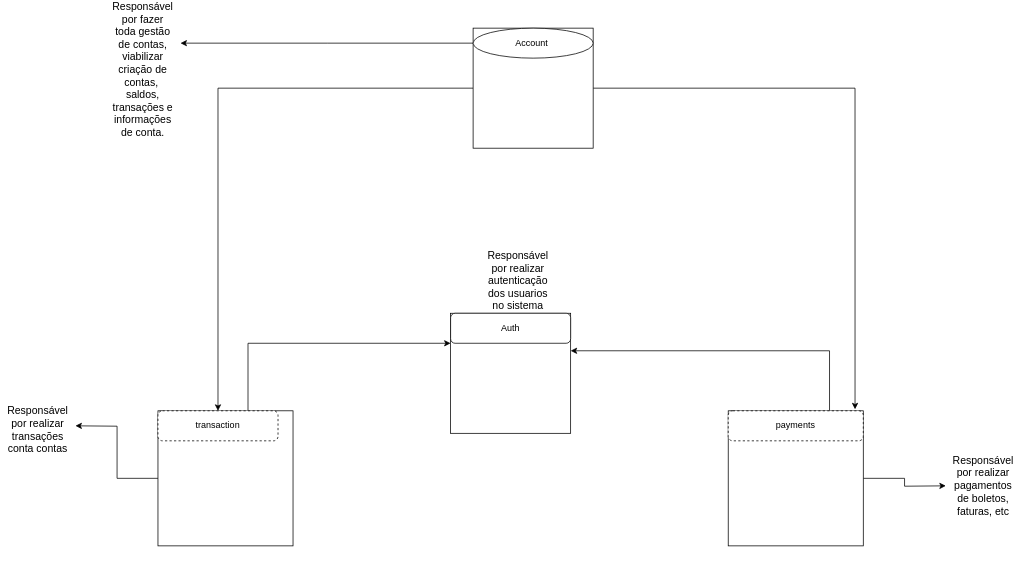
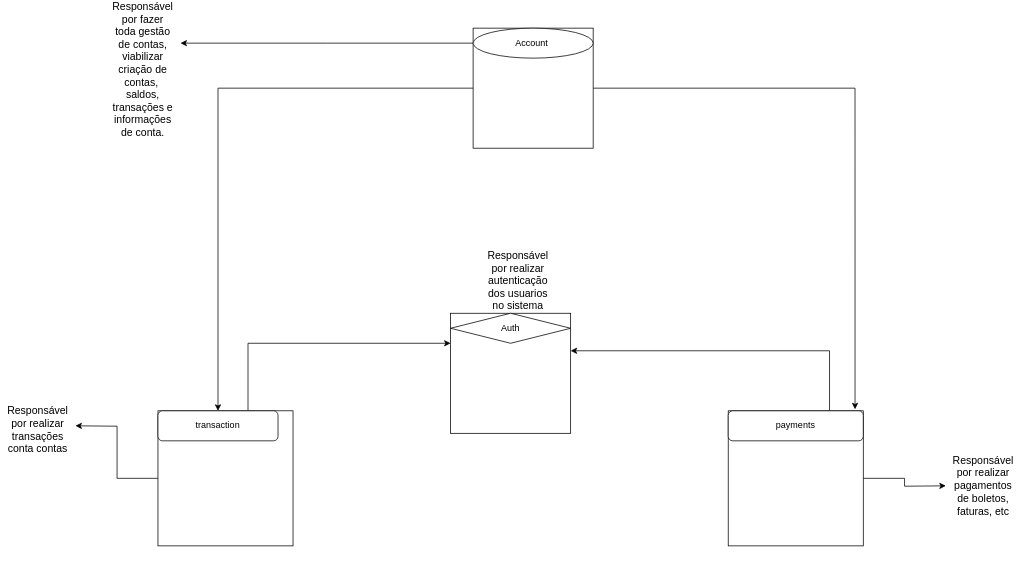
node "Auth": shape rounded rectangle -> diamond
node "transaction": style dashed -> solid
node "payments": style dashed -> solid
